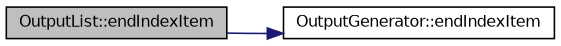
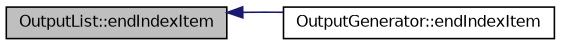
edge "OutputList::endIndexItem" -> "OutputGenerator::endIndexItem": reversed
